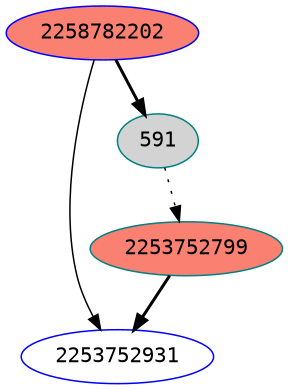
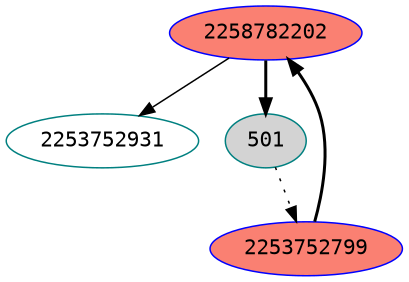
node "591": label "591" -> "501"
node "2253752799": color teal -> blue
edge "2253752799" -> "2253752931": now "2253752799" -> "2258782202"
node "2253752931": color blue -> teal
